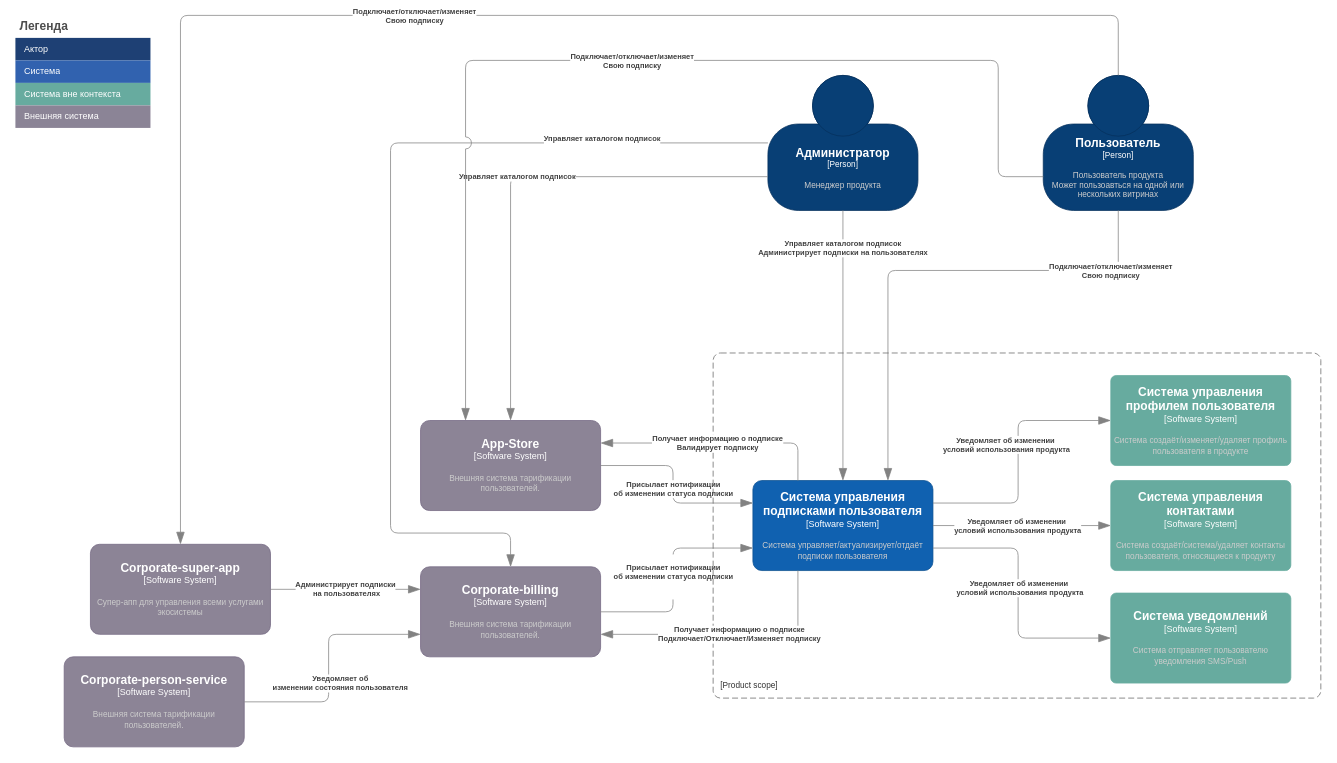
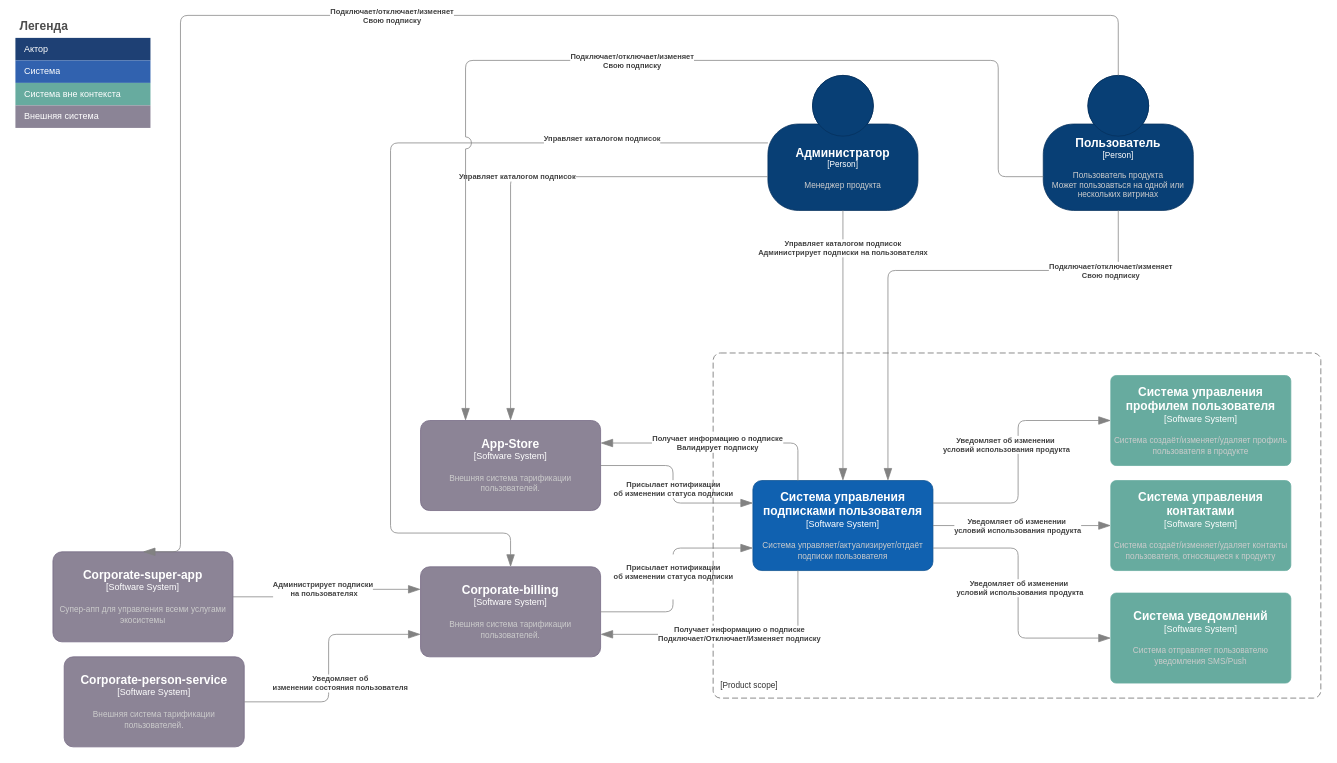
node "Система управления контактами [Software System] Система создаёт/система/удаляет контакты пользователя, относящиеся к продукту": label "Система управления контактами [Software System] Система создаёт/система/удаляет контакты пользователя, относящиеся к продукту" -> "Система управления контактами [Software System] Система создаёт/изменяет/удаляет контакты пользователя, относящиеся к продукту"
node "Corporate-super-app [Software System] Супер-апп для управления всеми услугами экосистемы": moved (180, 589) -> (143, 597)
